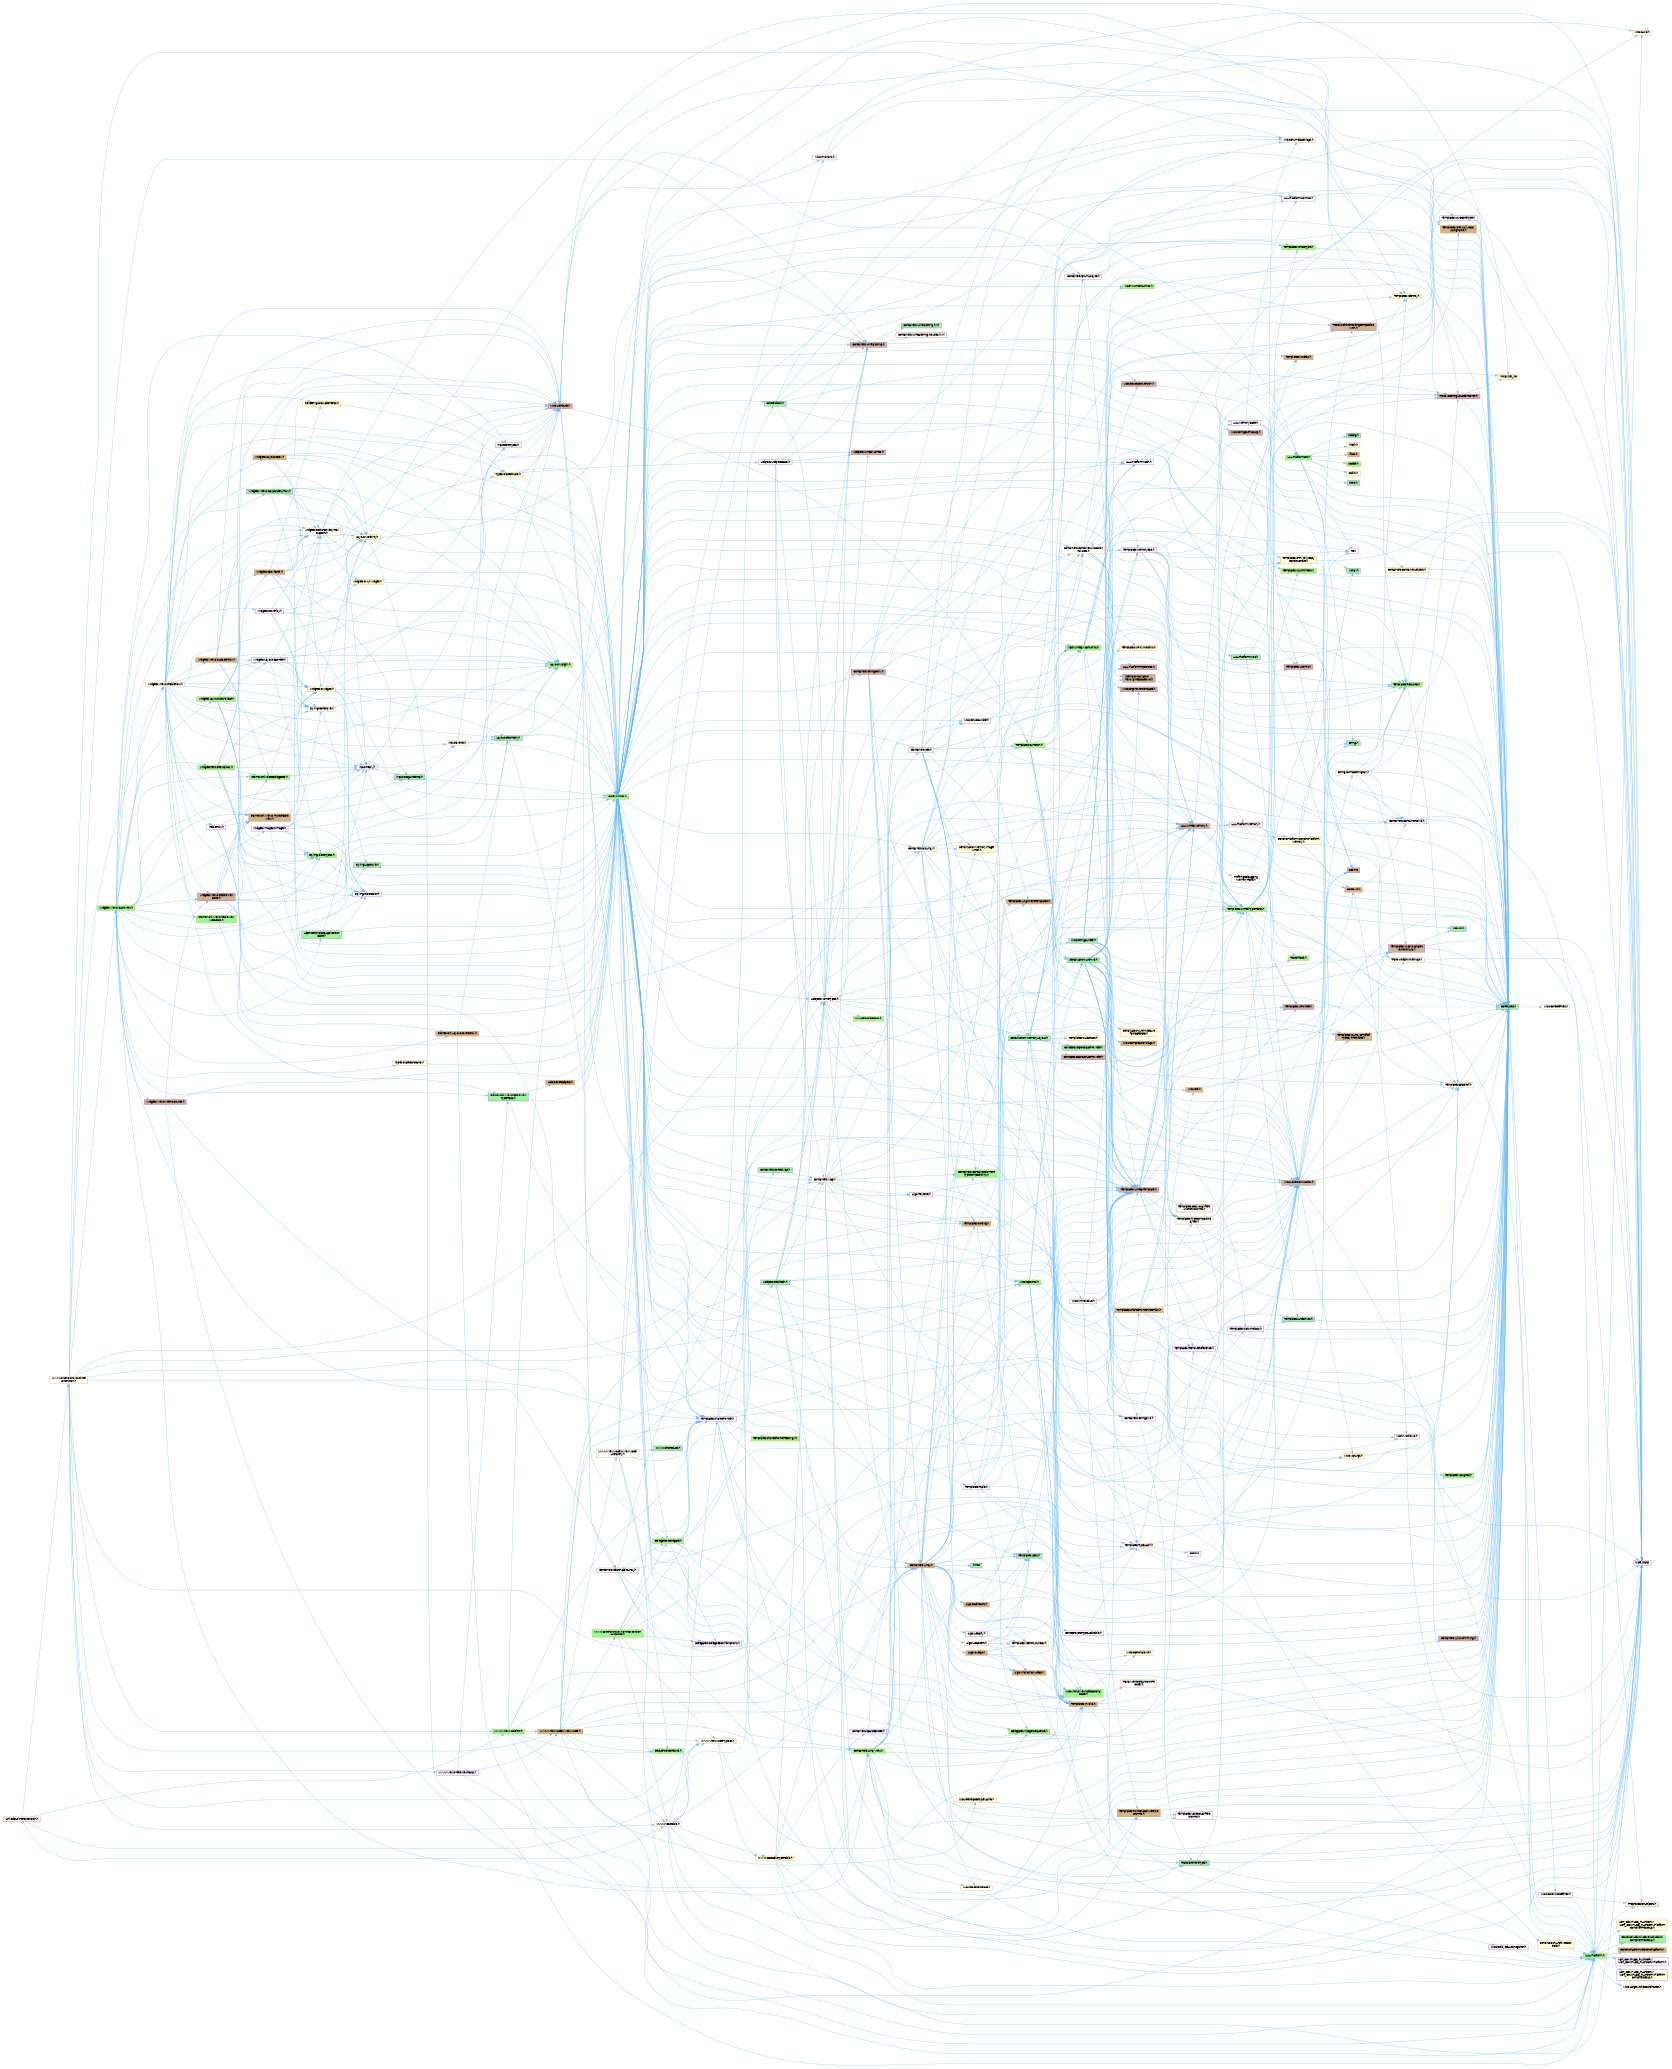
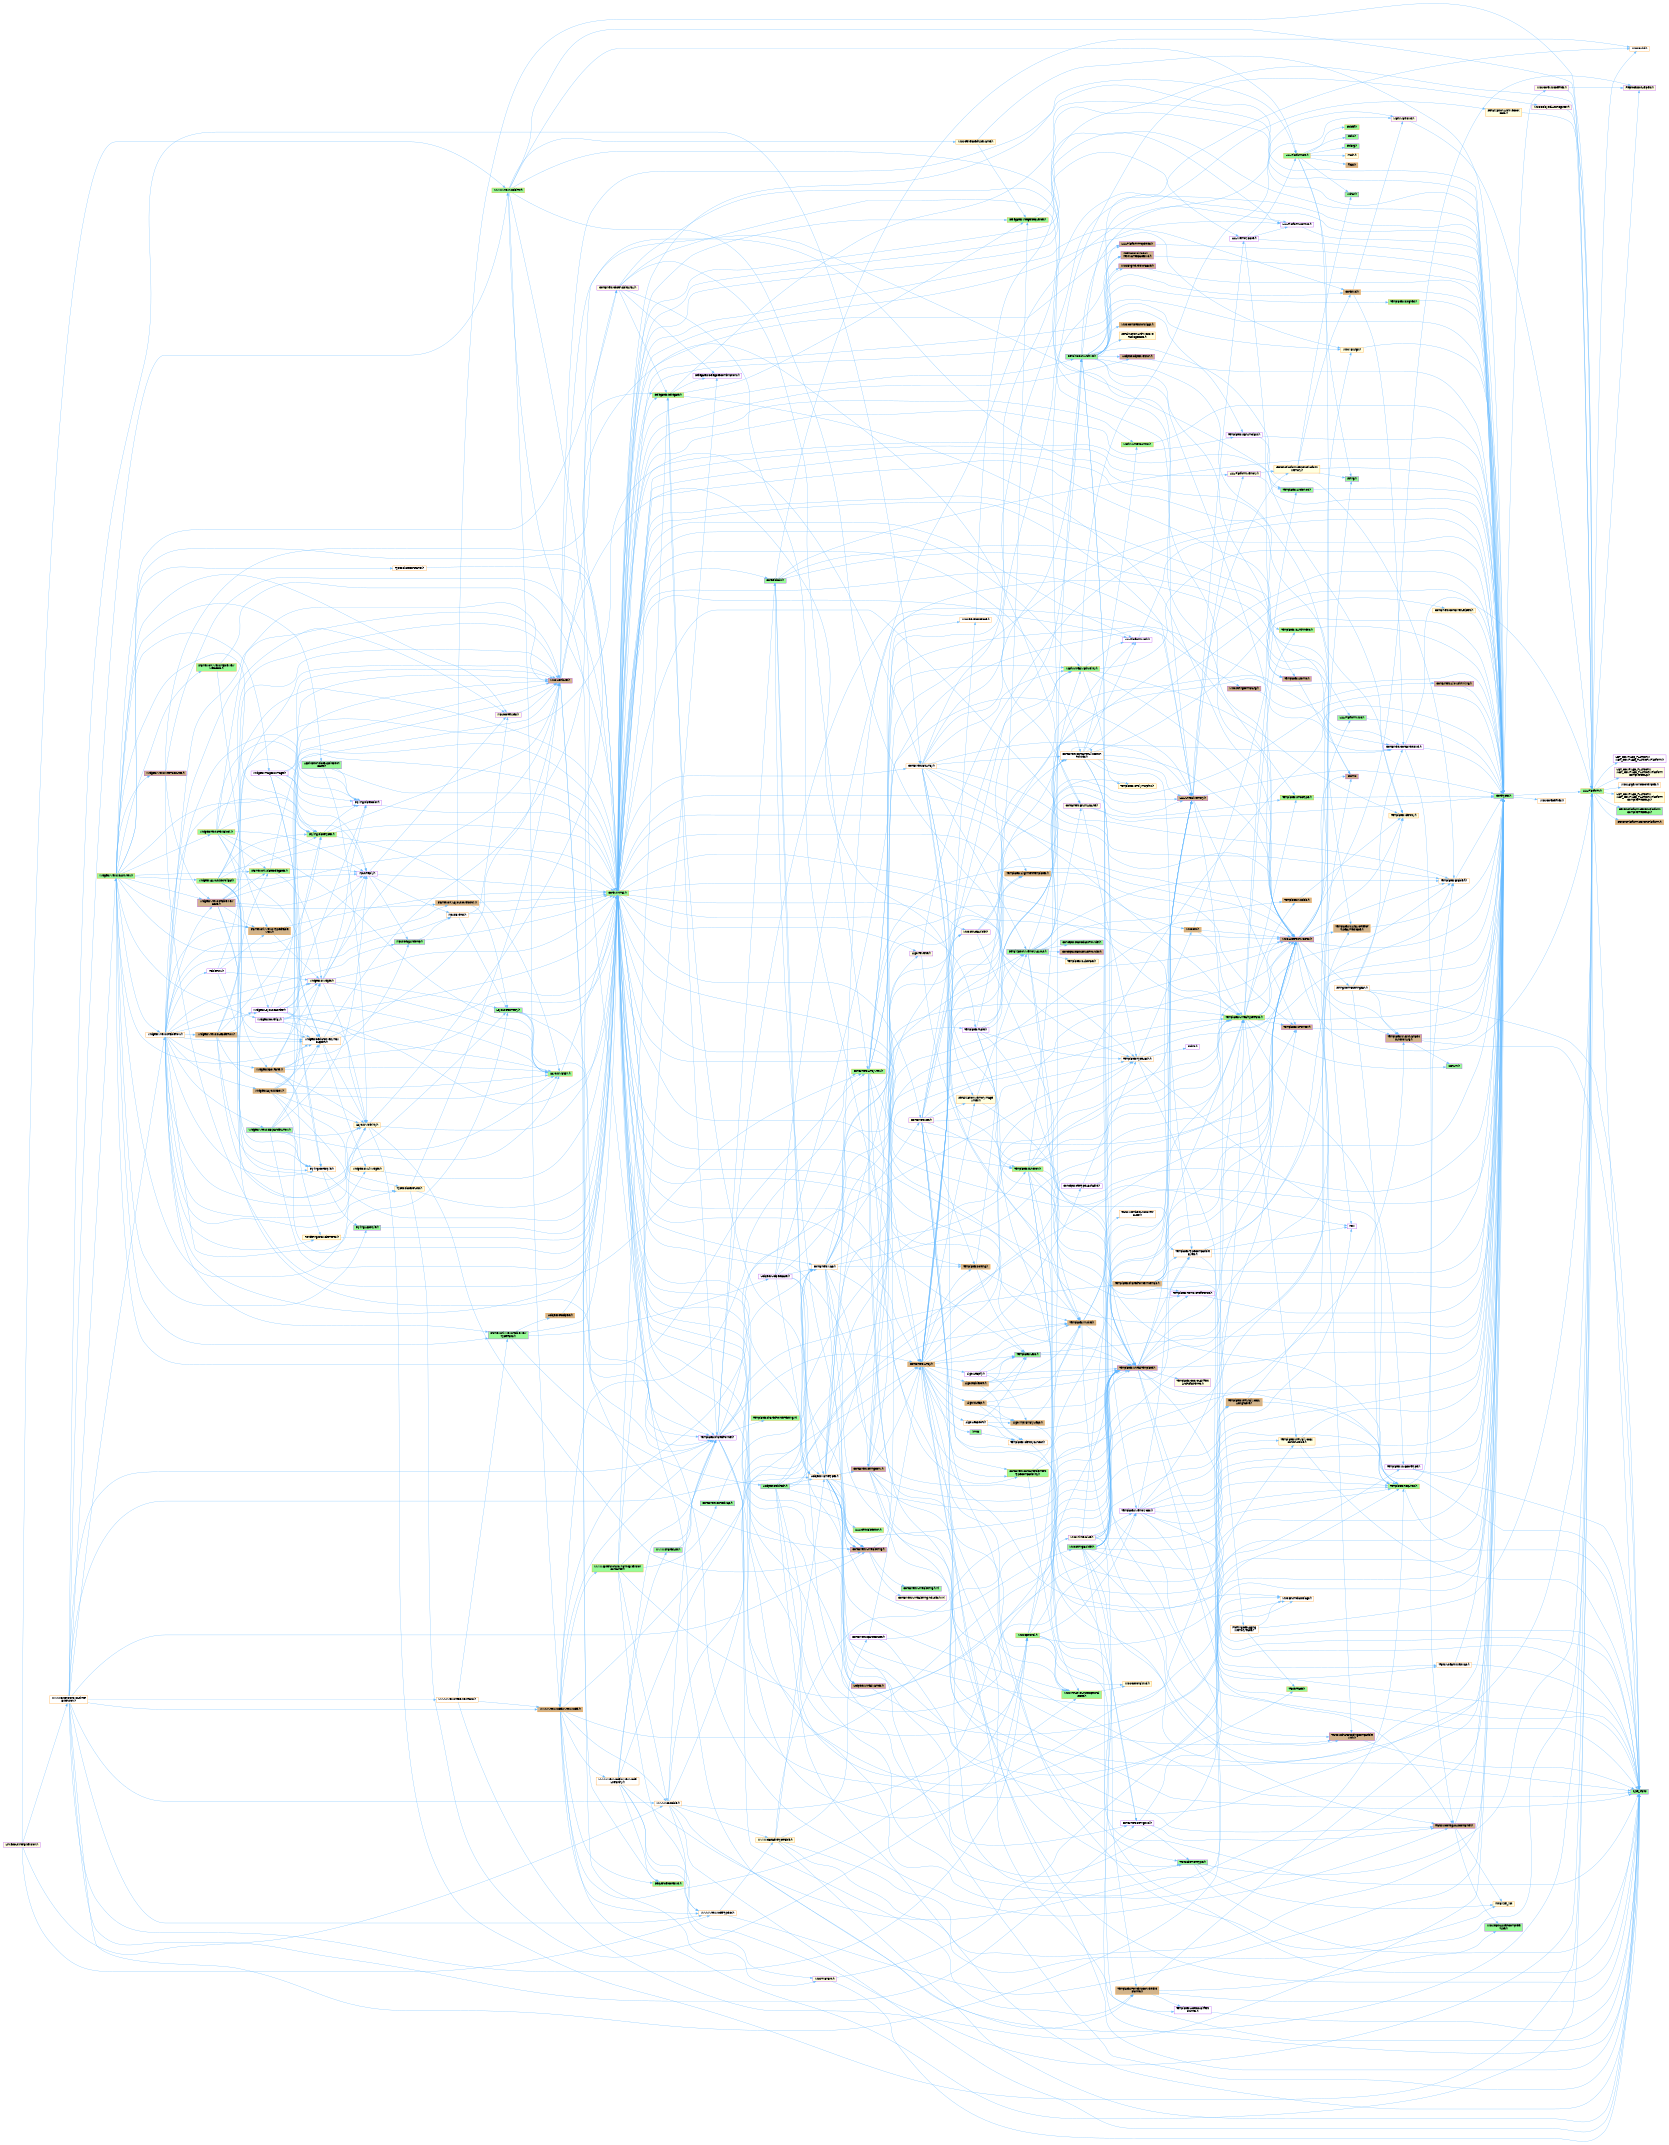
edge "Serialization/Archive.h" -> "CoreTypes.h": added
edge "Types/SlateStructs.h" -> "UObject/UObjectBase.h": now "Framework/Views/TableView TypeTraits.h" -> "UObject/UObjectBase.h"
node "stdlib.h": removed
edge "Widgets/Views/STableView Base.h" -> "Misc/Attribute.h": added
node "Widgets/SWidget.h": color darkorange -> purple
edge "Framework/Views/ITypedTable View.h" -> "Layout/Margin.h": now "Widgets/Views/STableRow.h" -> "Layout/Margin.h"
edge "Templates/UnrealTemplate.h" -> "Templates/Models.h": now "Templates/UnrealTemplate.h" -> "Templates/Identity.h"
edge "HAL/PlatformMisc.h" -> "Misc/AssertionMacros.h": reversed
edge "Containers/SortedMap.h" -> "UObject/NameTypes.h": removed
node "type_traits": fillcolor white -> palegreen
edge "Algo/Heapify.h" -> "Templates/IdentityFunctor.h": now "limits" -> "Templates/IdentityFunctor.h"
edge "Templates/Tuple.h" -> "type_traits": now "Containers/ContainerElement TypeCompatibility.h" -> "type_traits"
node "MVVM/Views/TreeViewTraits.h": color purple -> darkorange
node "Misc/StaticAssertComplete Type.h": added
